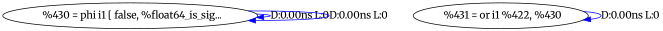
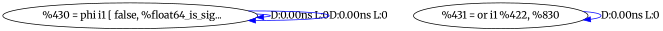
node "%431 = or i1 %422, %430": label "%431 = or i1 %422, %430" -> "%431 = or i1 %422, %830"
